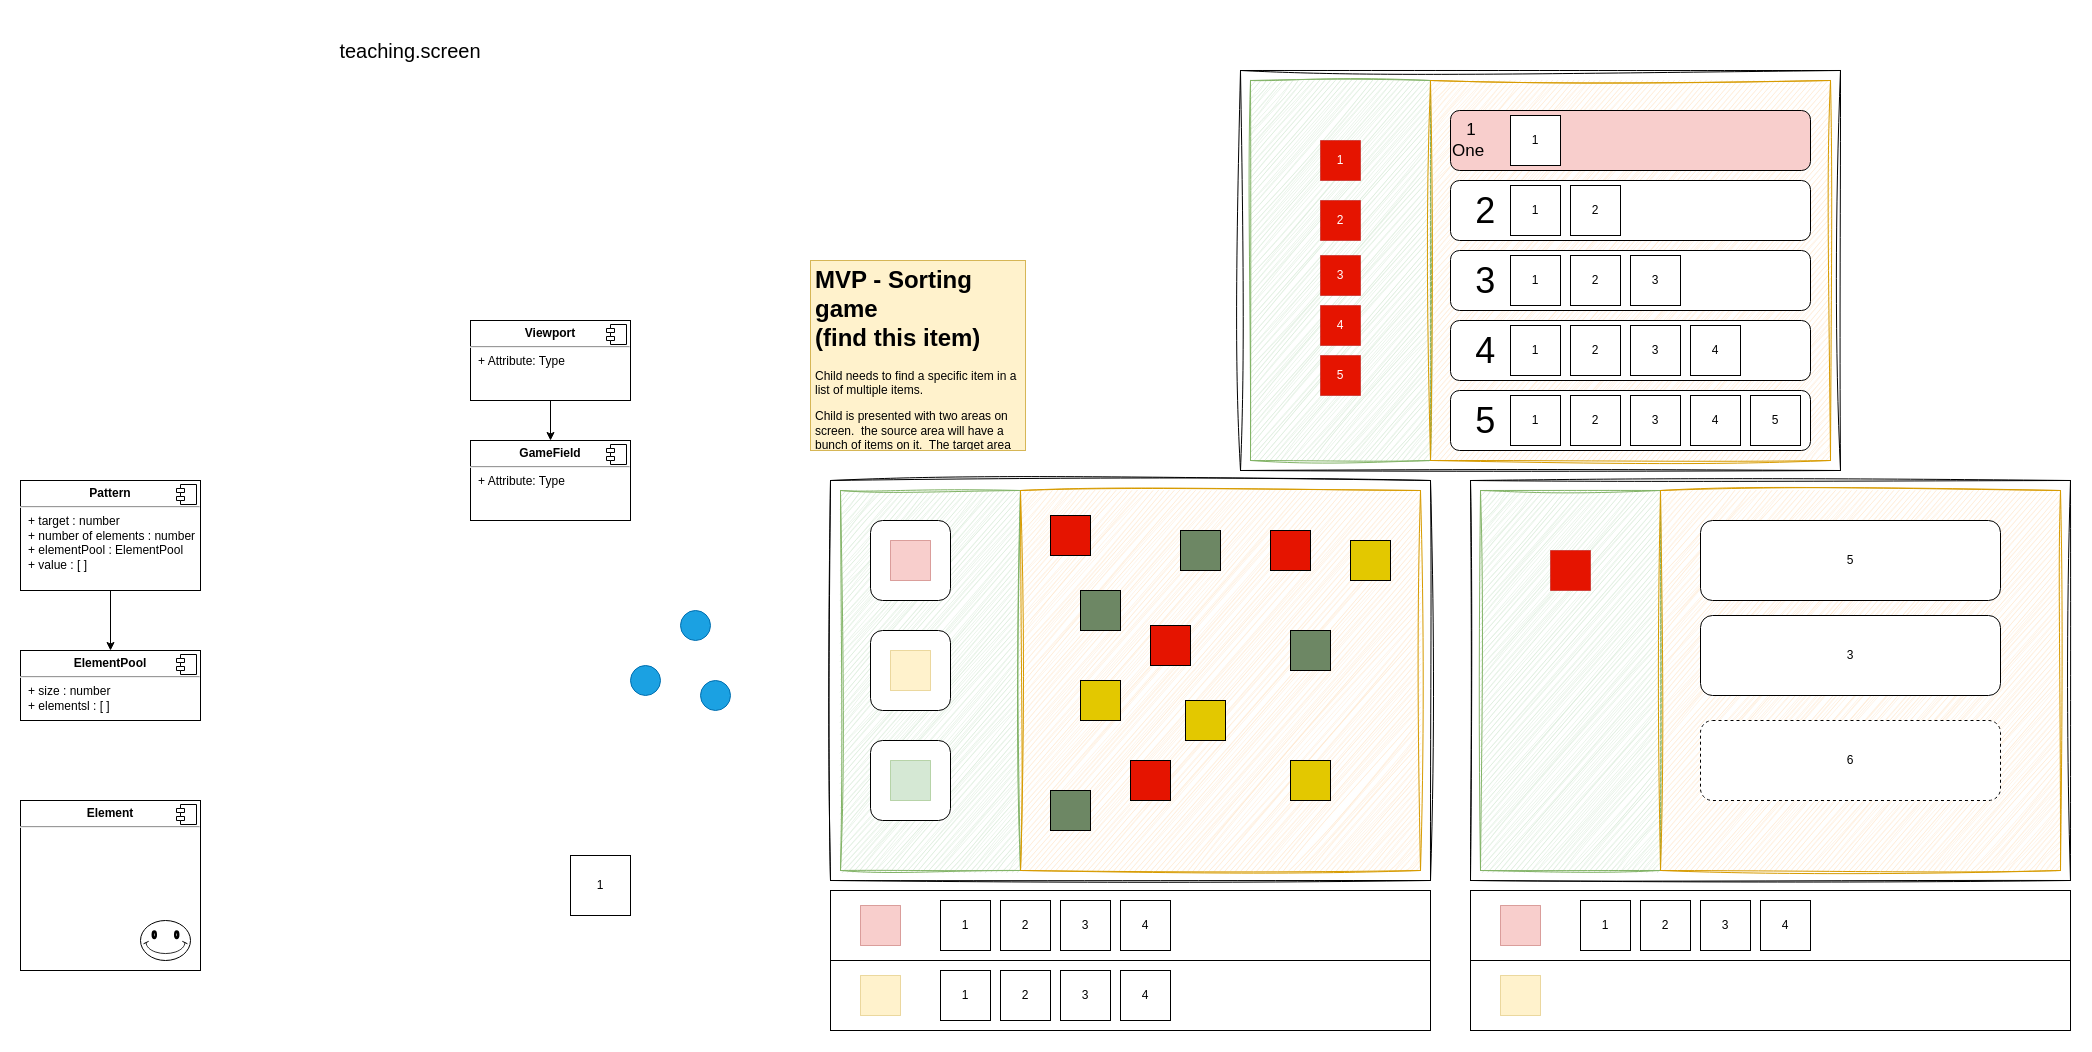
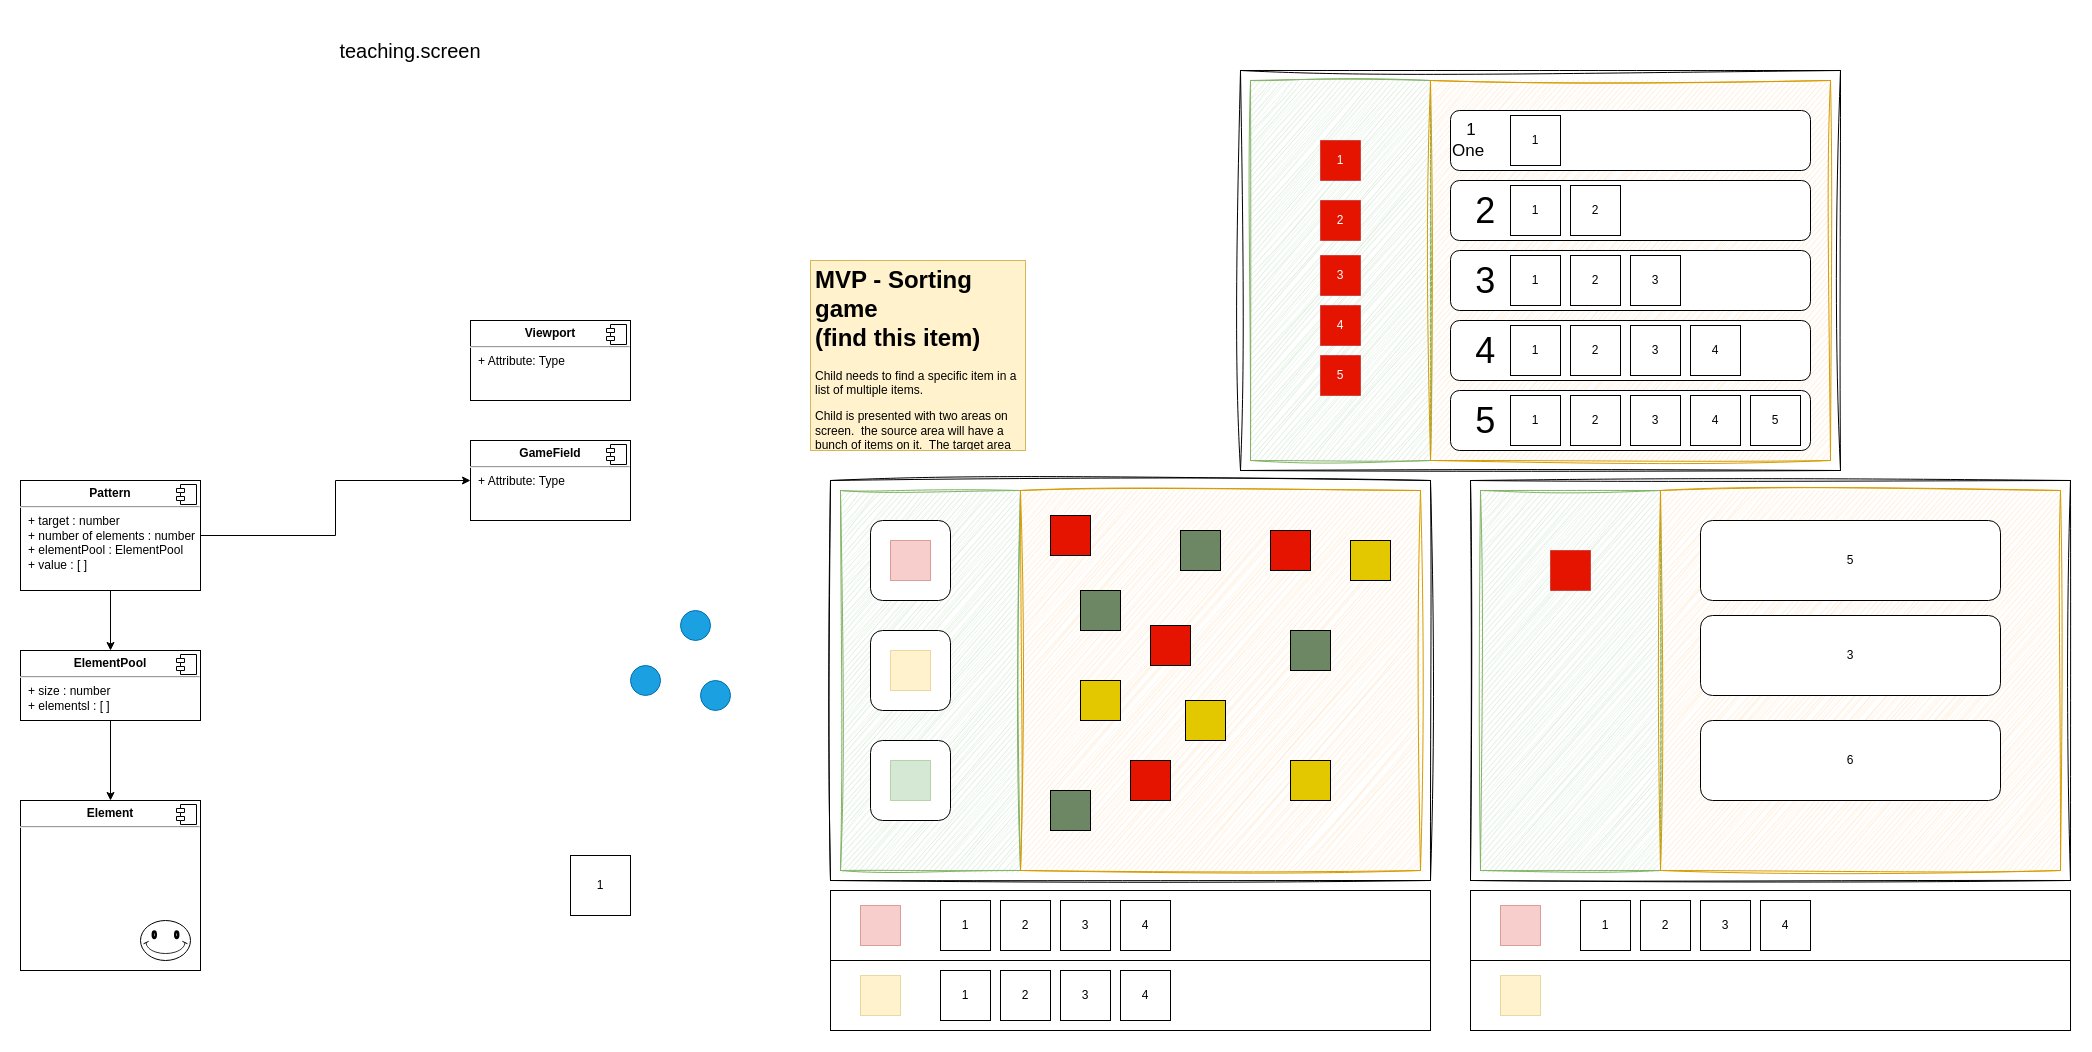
node "1 One": fillcolor #f8cecc -> #ffffff
edge "Viewport + Attribute: Type" -> "GameField + Attribute: Type": removed
edge "Pattern + target : number + number of elements : number + elementPool : ElementPool + value : [ ]" -> "GameField + Attribute: Type": added
edge "ElementPool + size : number + elementsl : [ ]" -> "Element": added
node "6": style dashed -> solid
